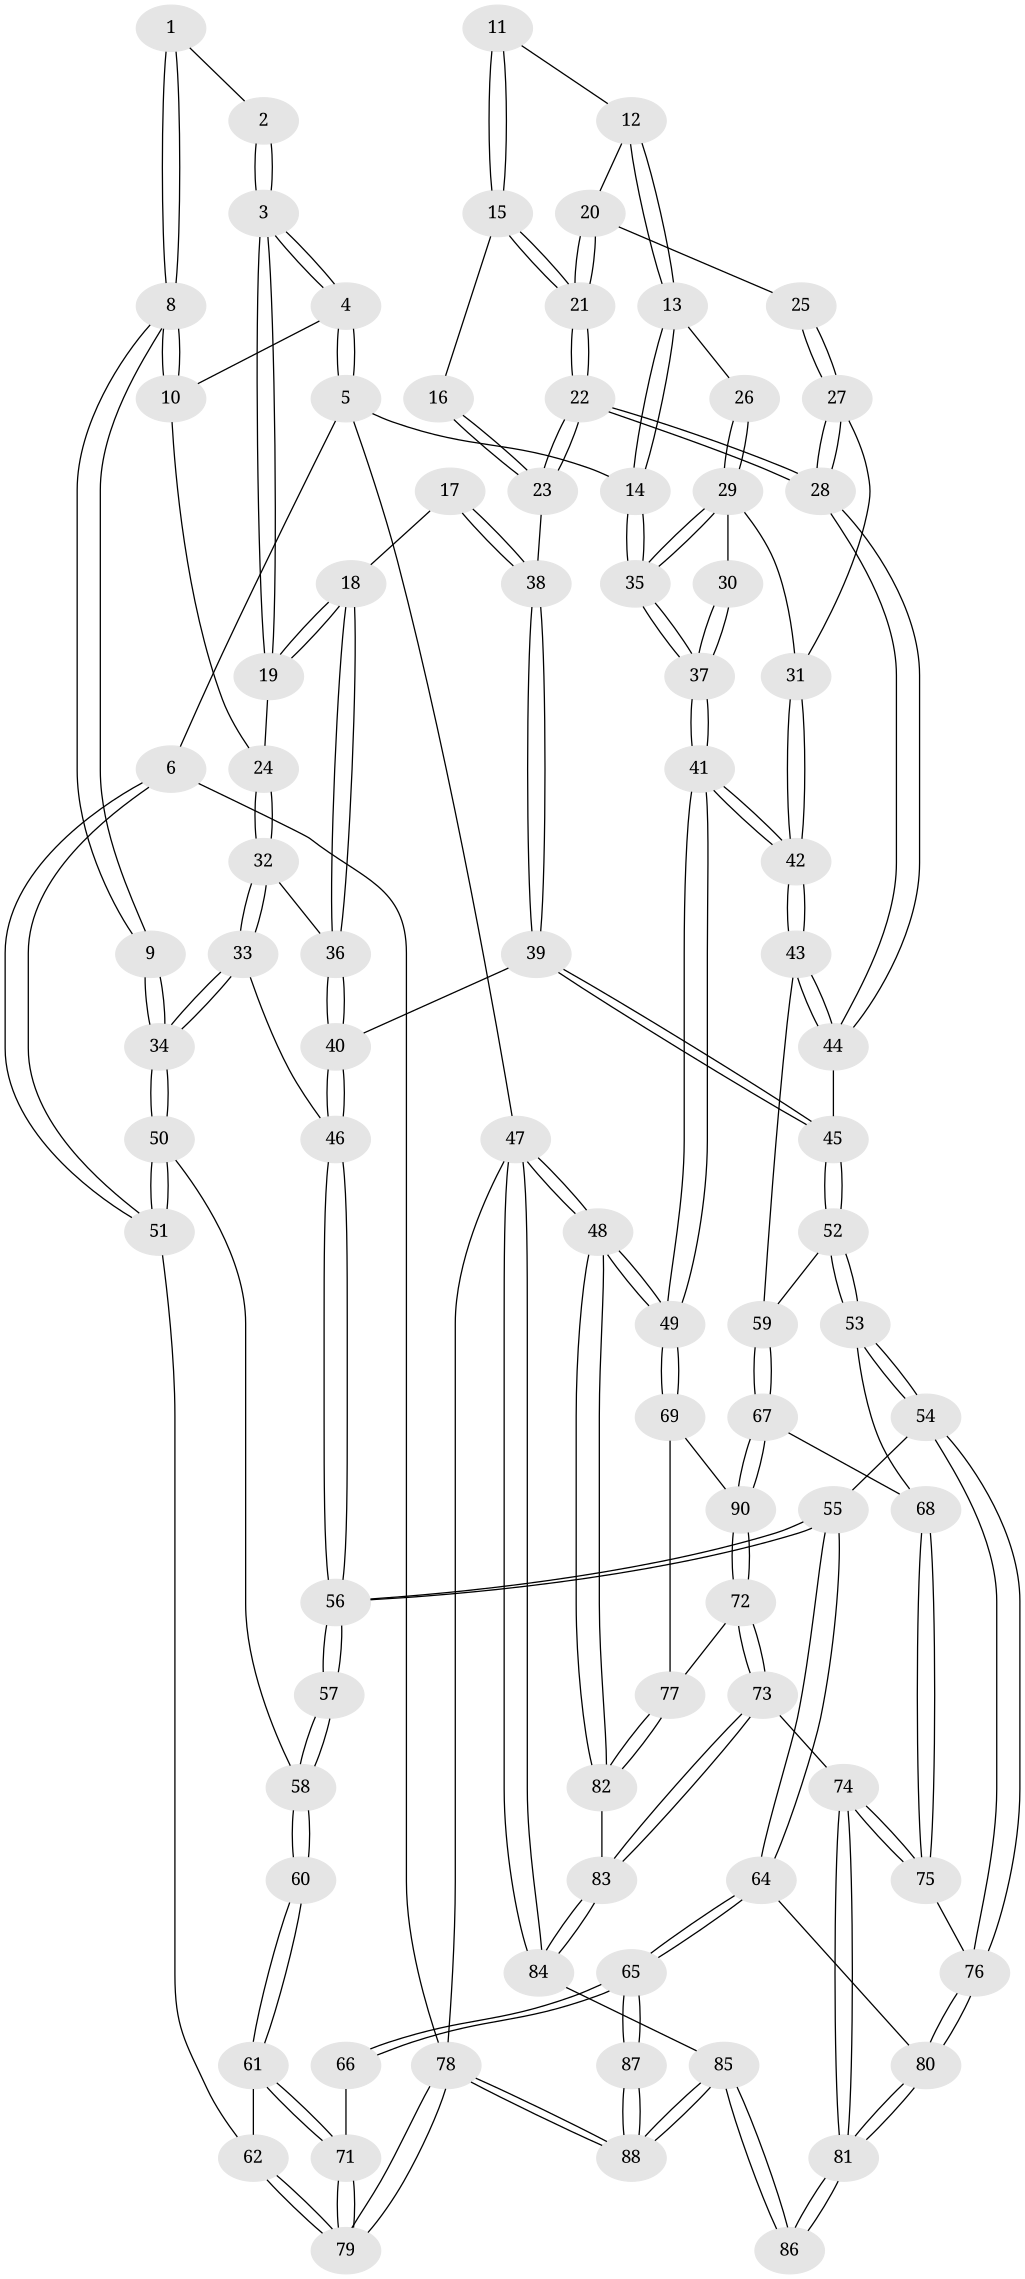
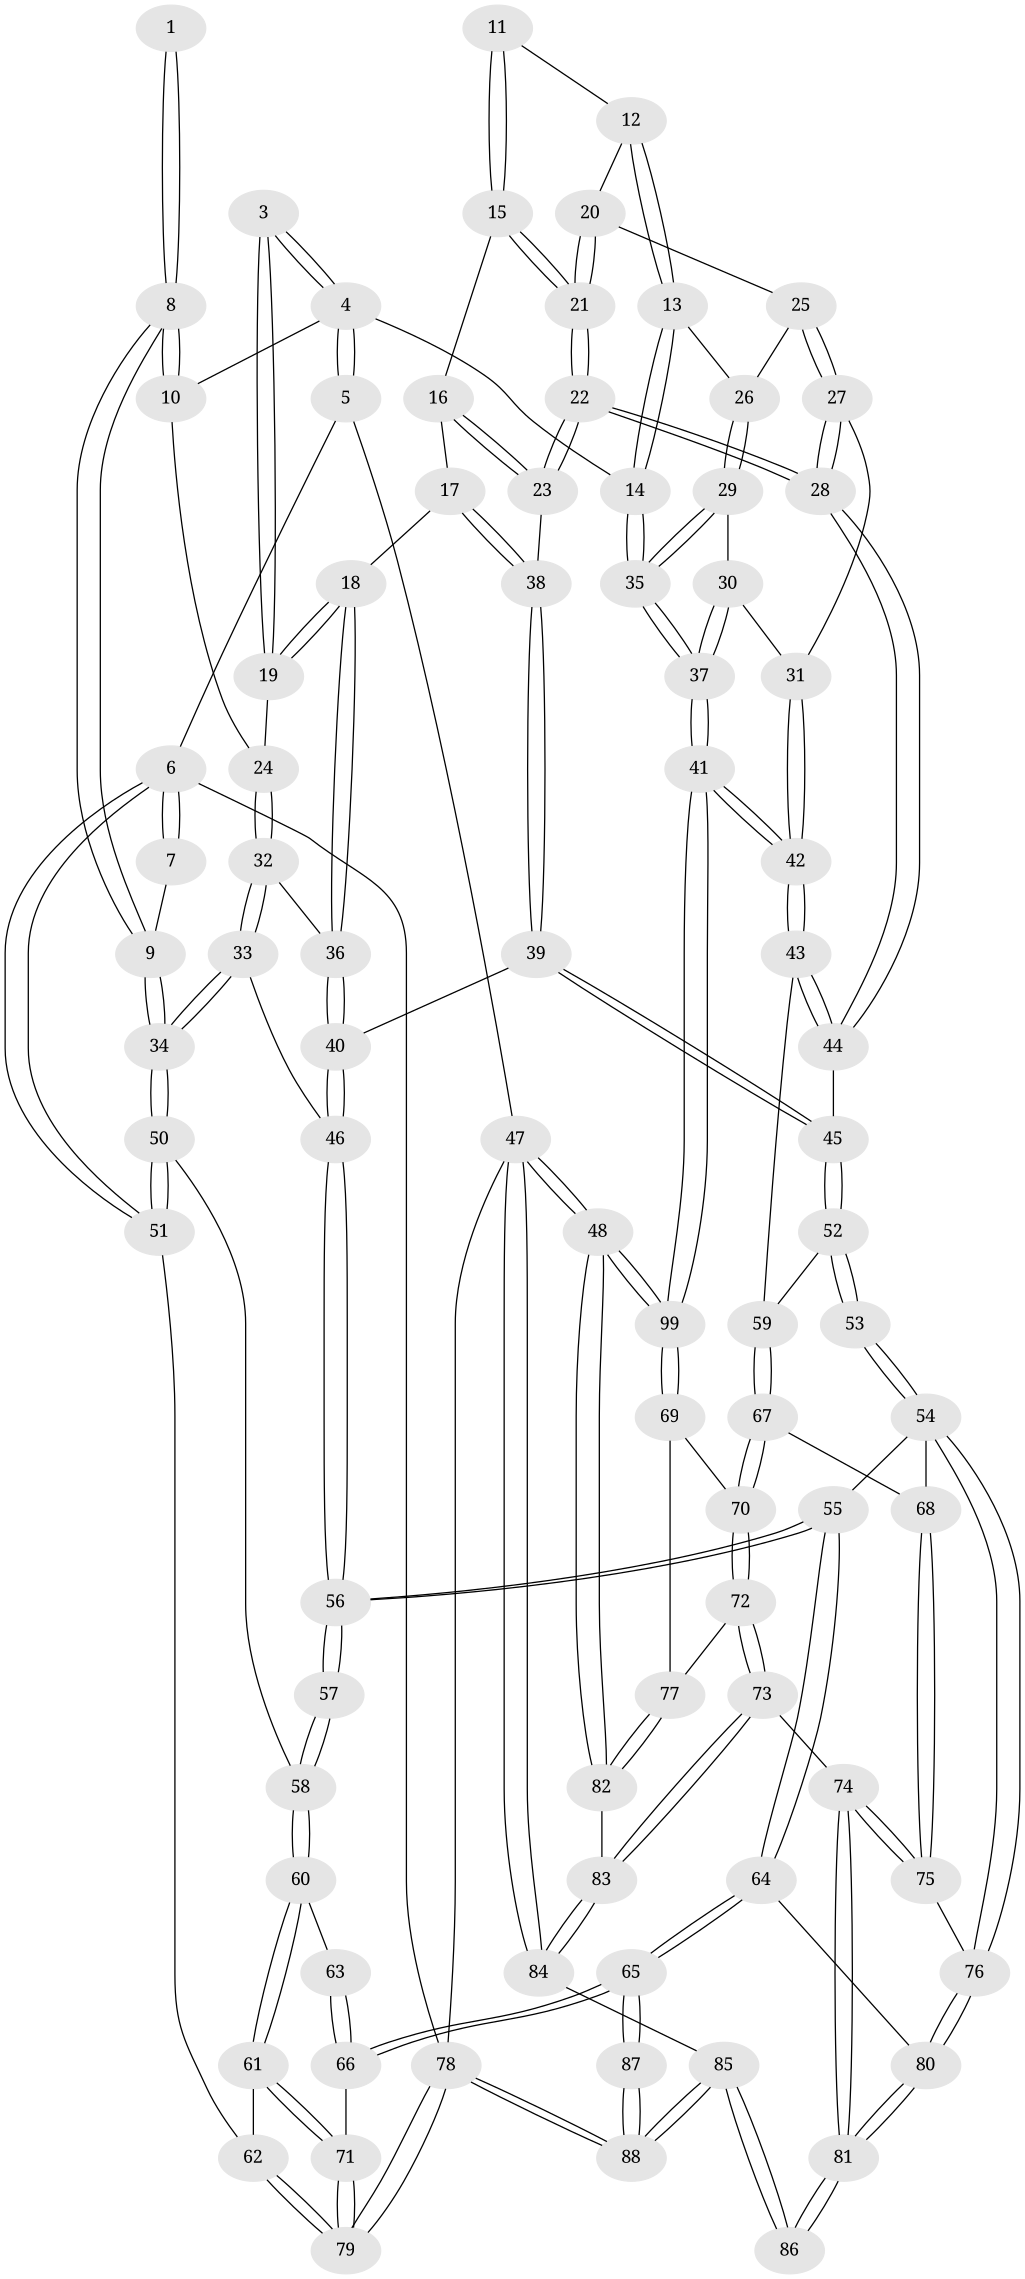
node "2": removed
edge "25" -- "26": added
edge "5" -- "14": now "4" -- "14"
edge "16" -- "17": added
edge "29" -- "31": now "30" -- "31"
node "7": added
node "49": label "49" -> "99"
edge "53" -- "68": now "54" -- "68"
node "90": label "90" -> "70"
node "63": added
